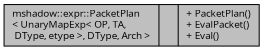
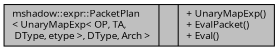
node "mshadow::expr::PacketPlan": text "+ PacketPlan()" -> "+ UnaryMapExp()"
